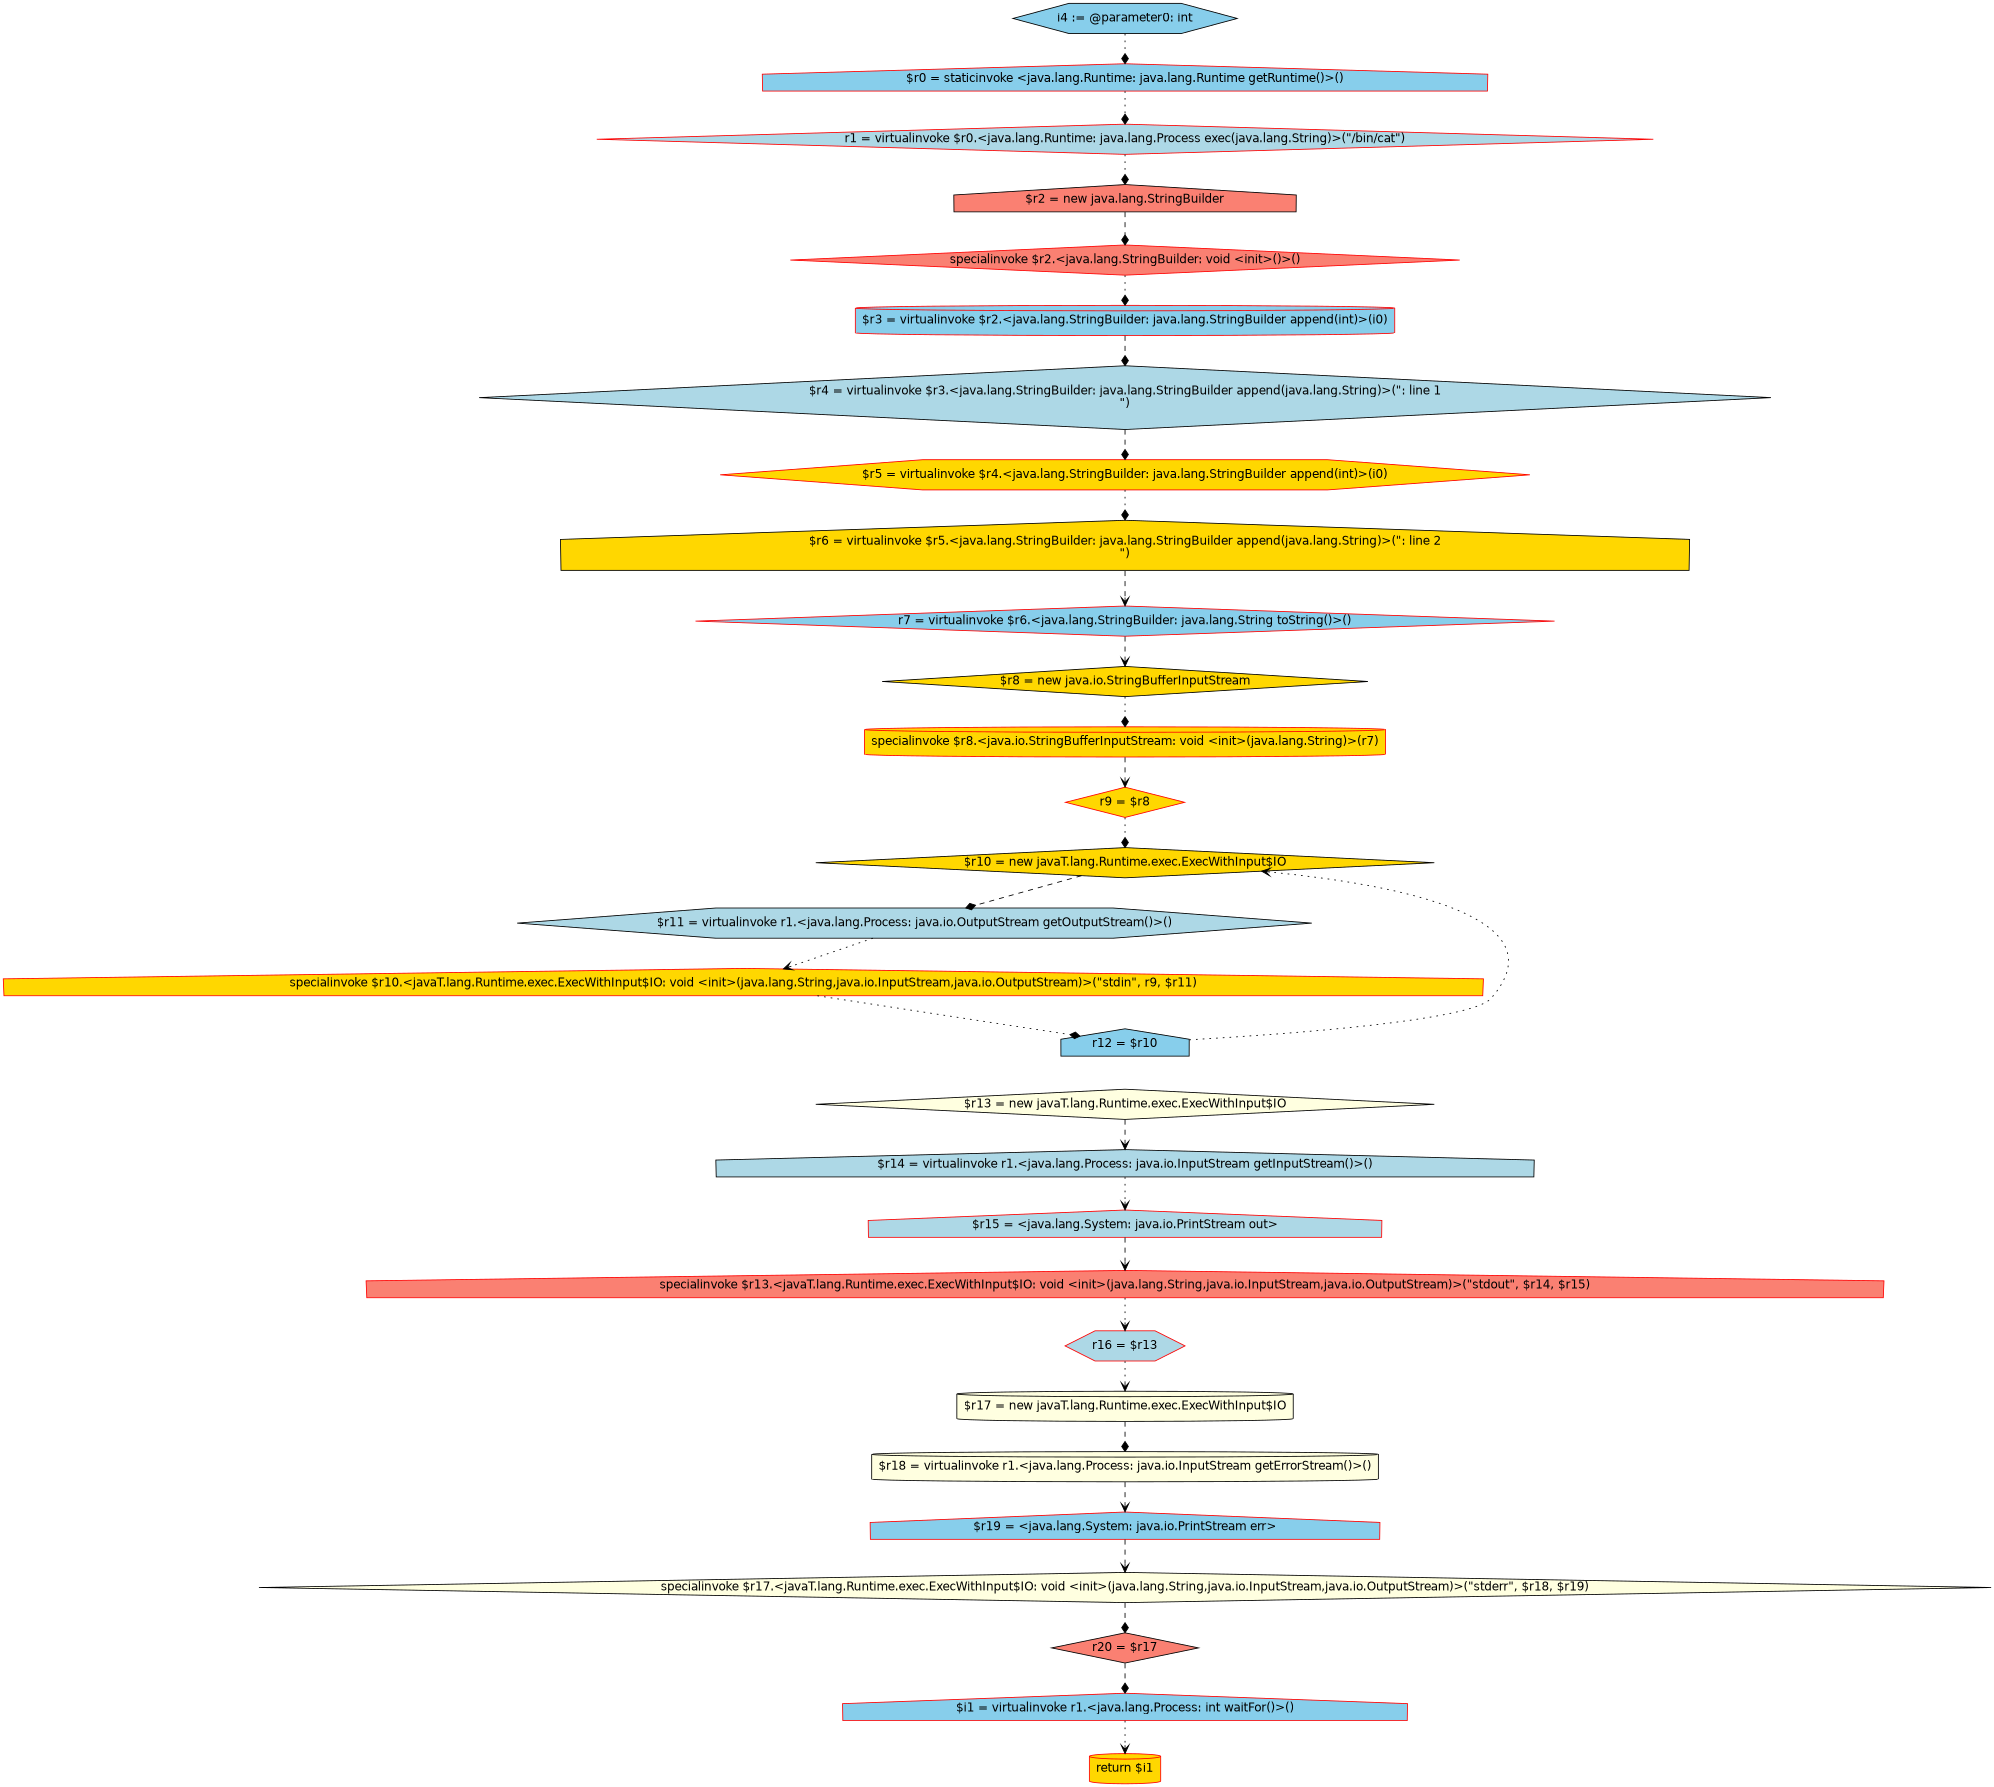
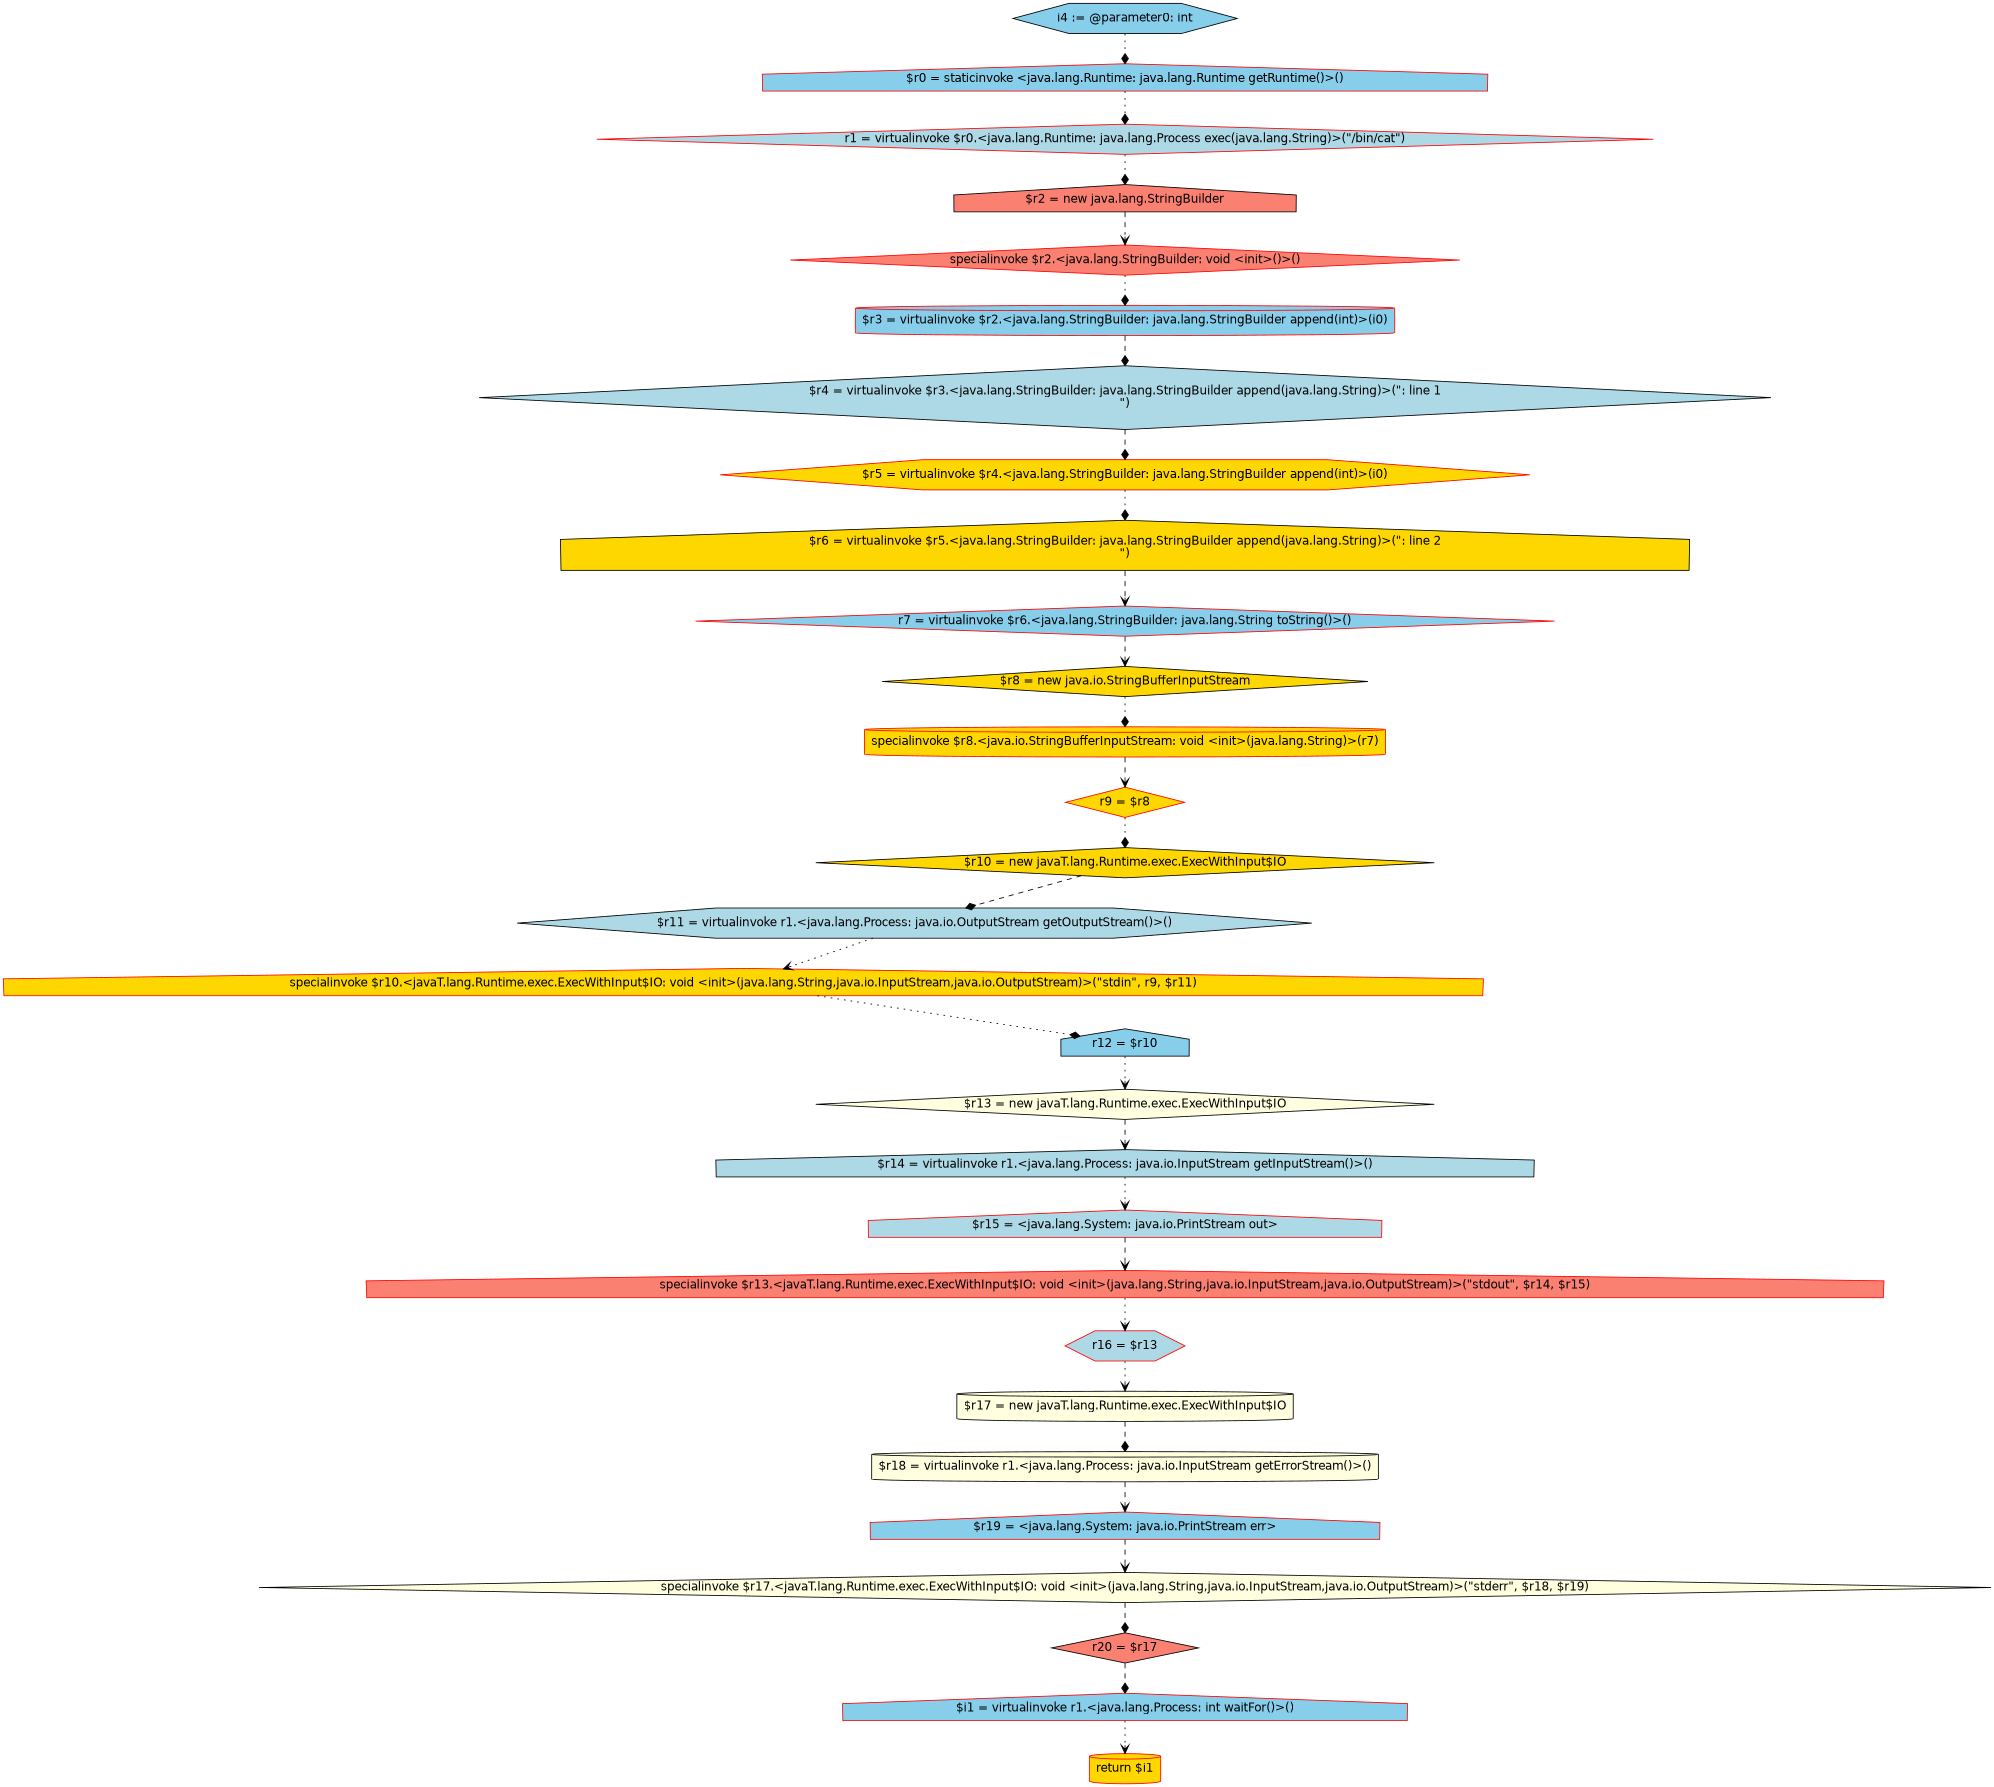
edge "$r2 = new java.lang.StringBuilder" -> "specialinvoke $r2.<java.lang.StringBuilder: void <init>()>()": arrowhead diamond -> vee
edge "r12 = $r10" -> "$r10 = new javaT.lang.Runtime.exec.ExecWithInput$IO": now "r12 = $r10" -> "$r13 = new javaT.lang.Runtime.exec.ExecWithInput$IO"
